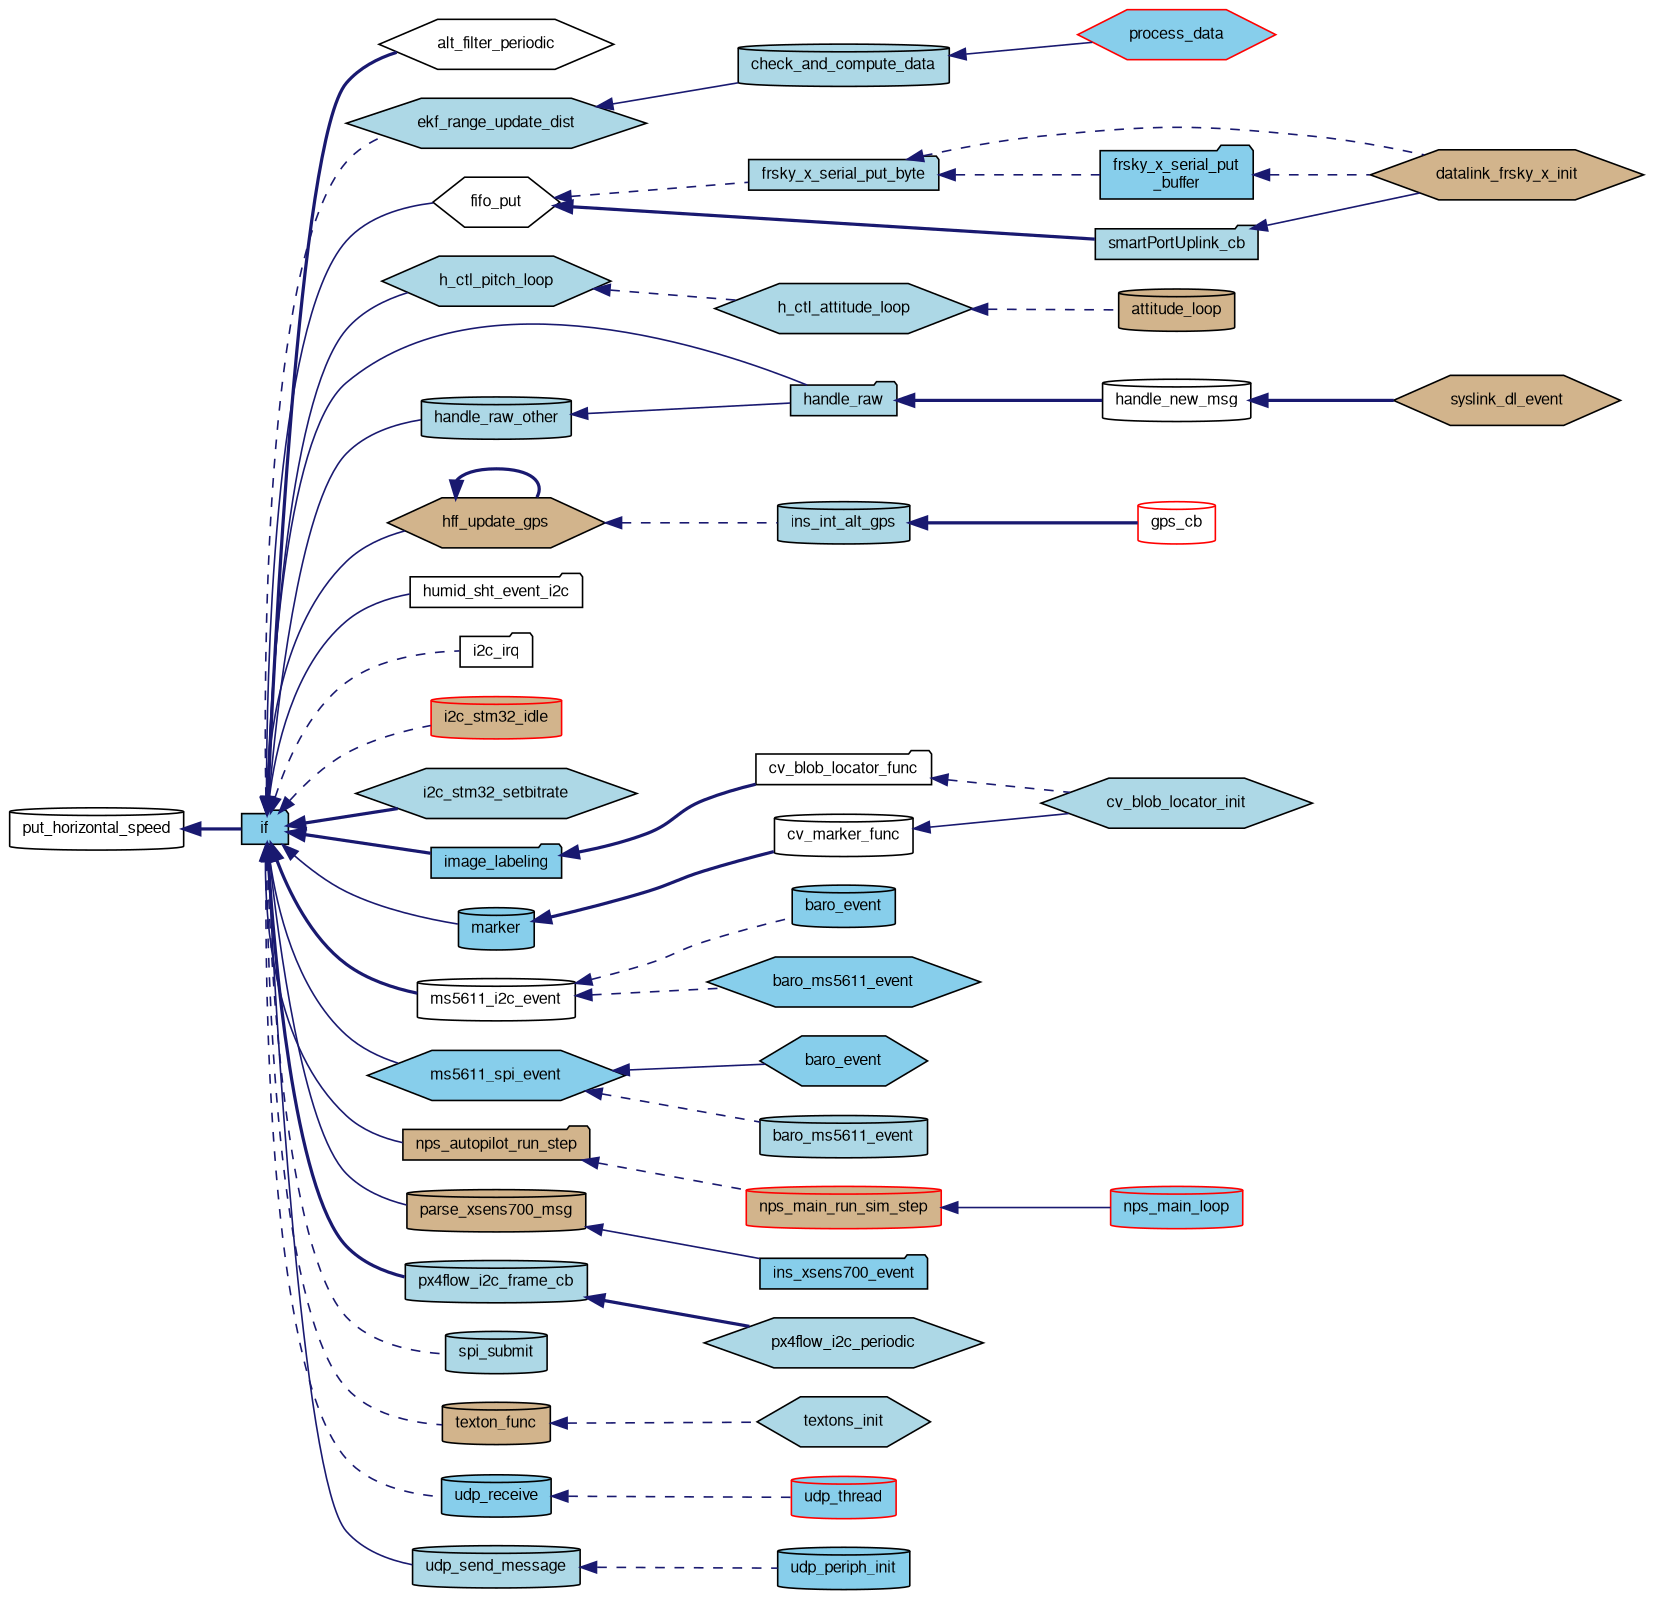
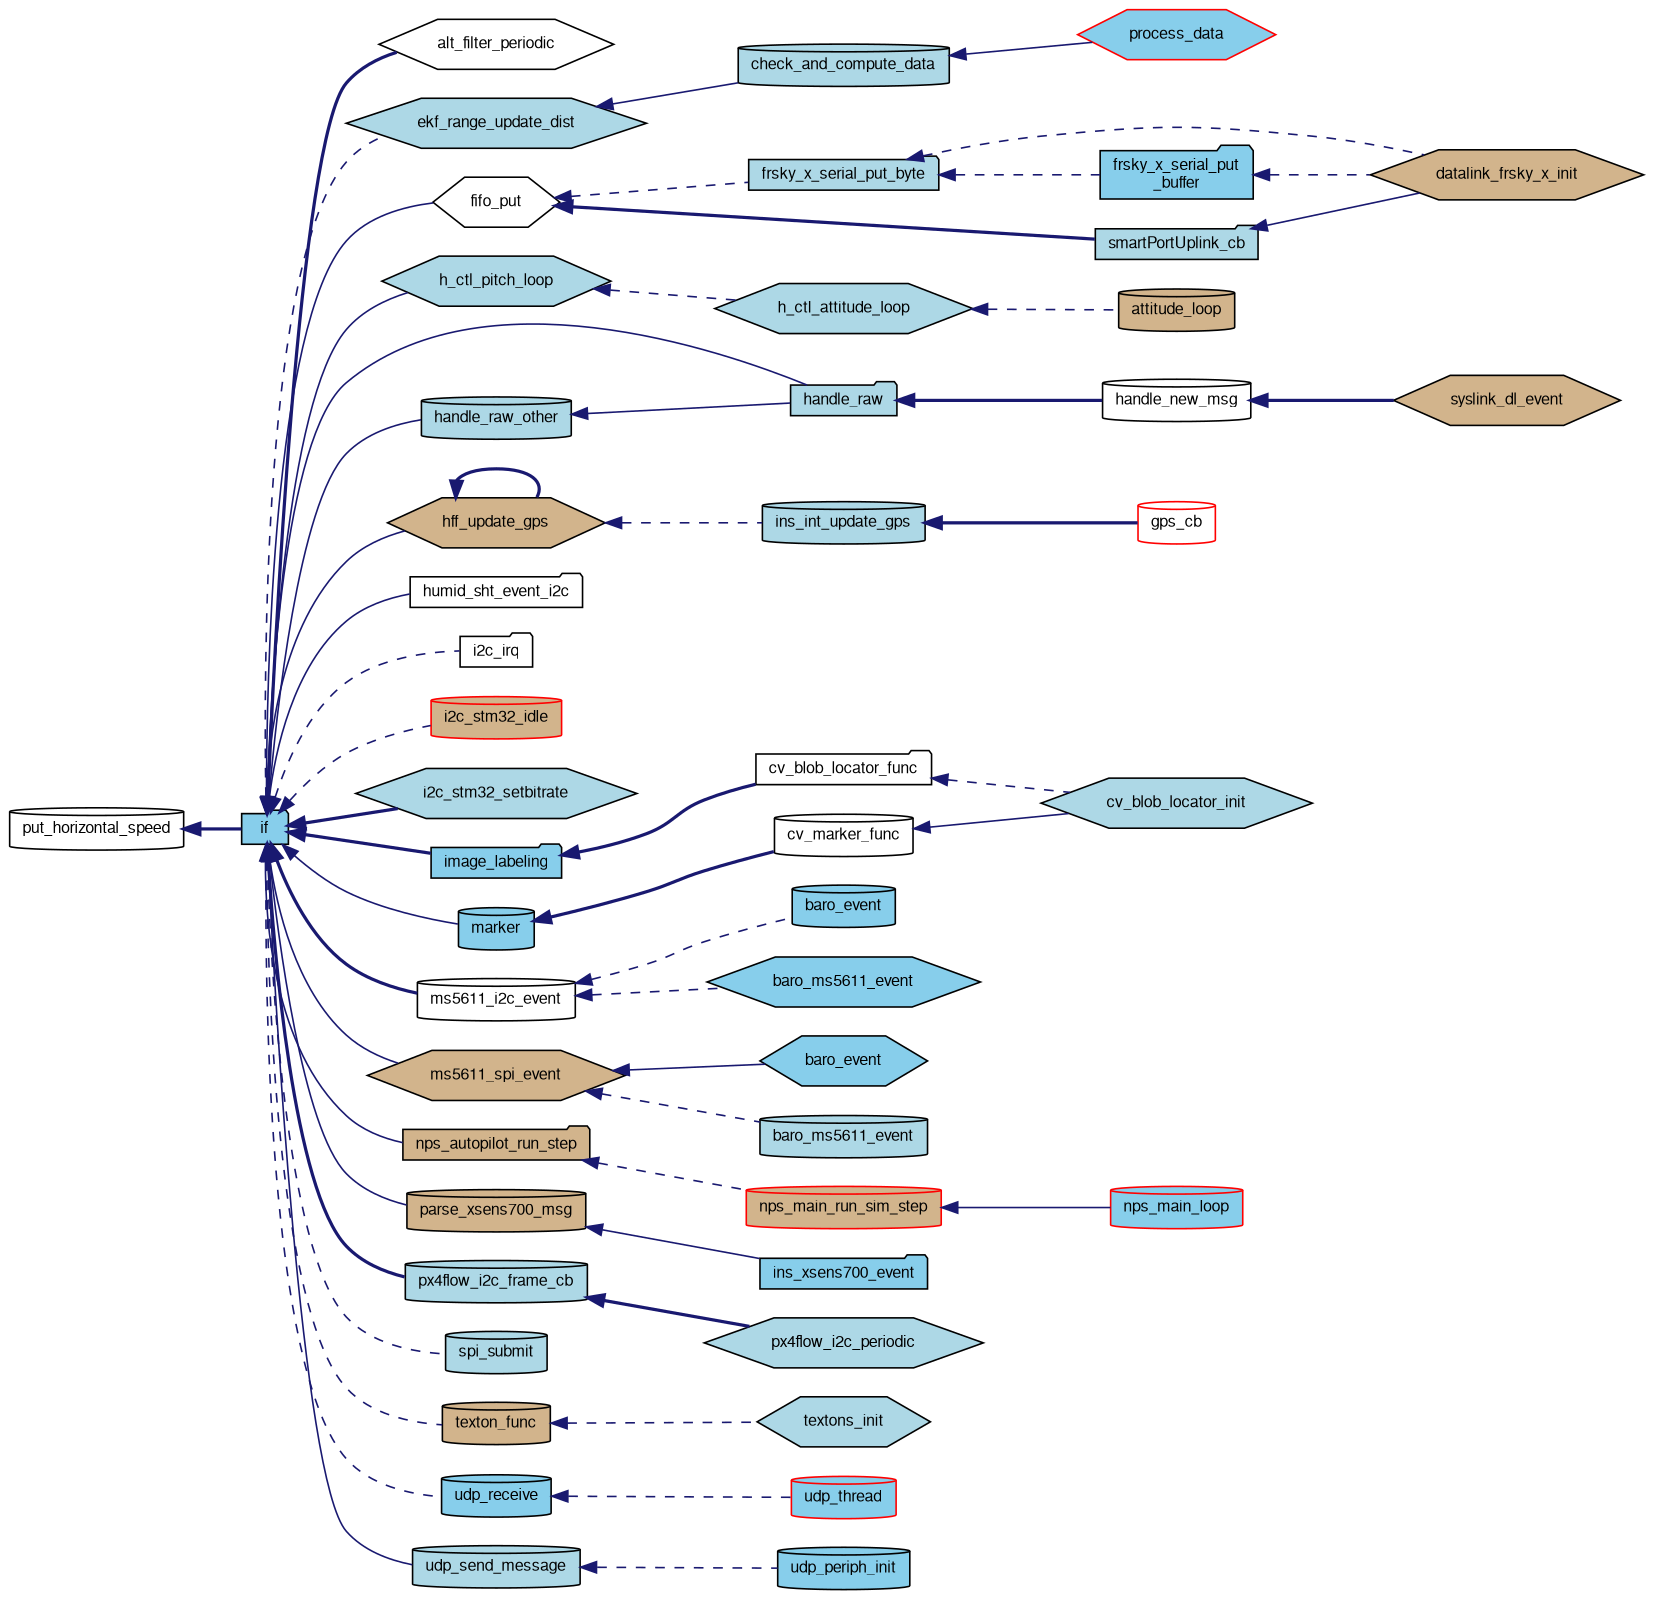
node "ins_int_alt_gps": label "ins_int_alt_gps" -> "ins_int_update_gps"
node "ms5611_spi_event": fillcolor skyblue -> tan
